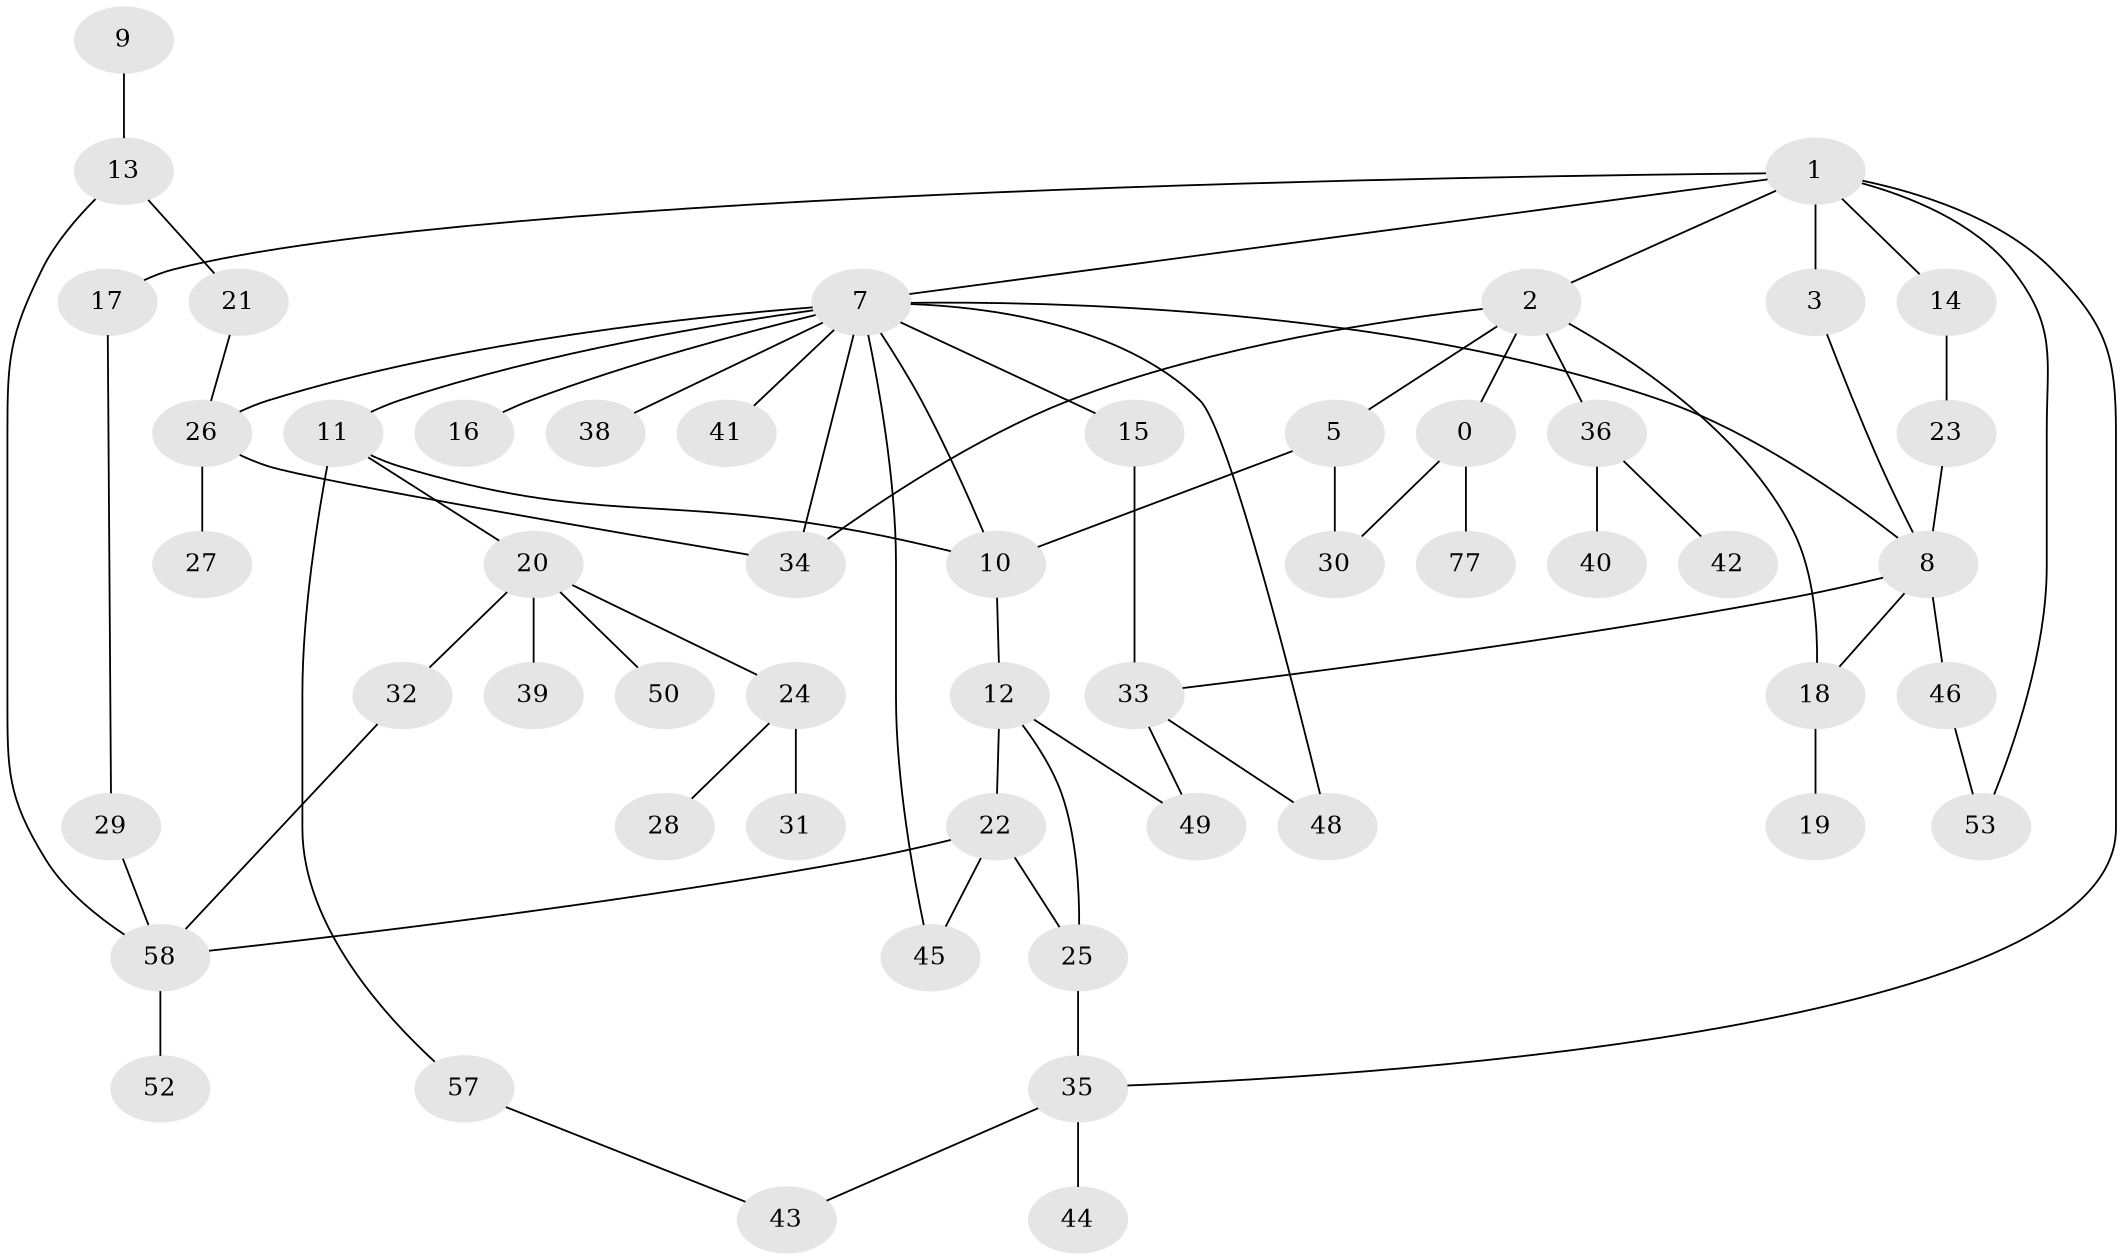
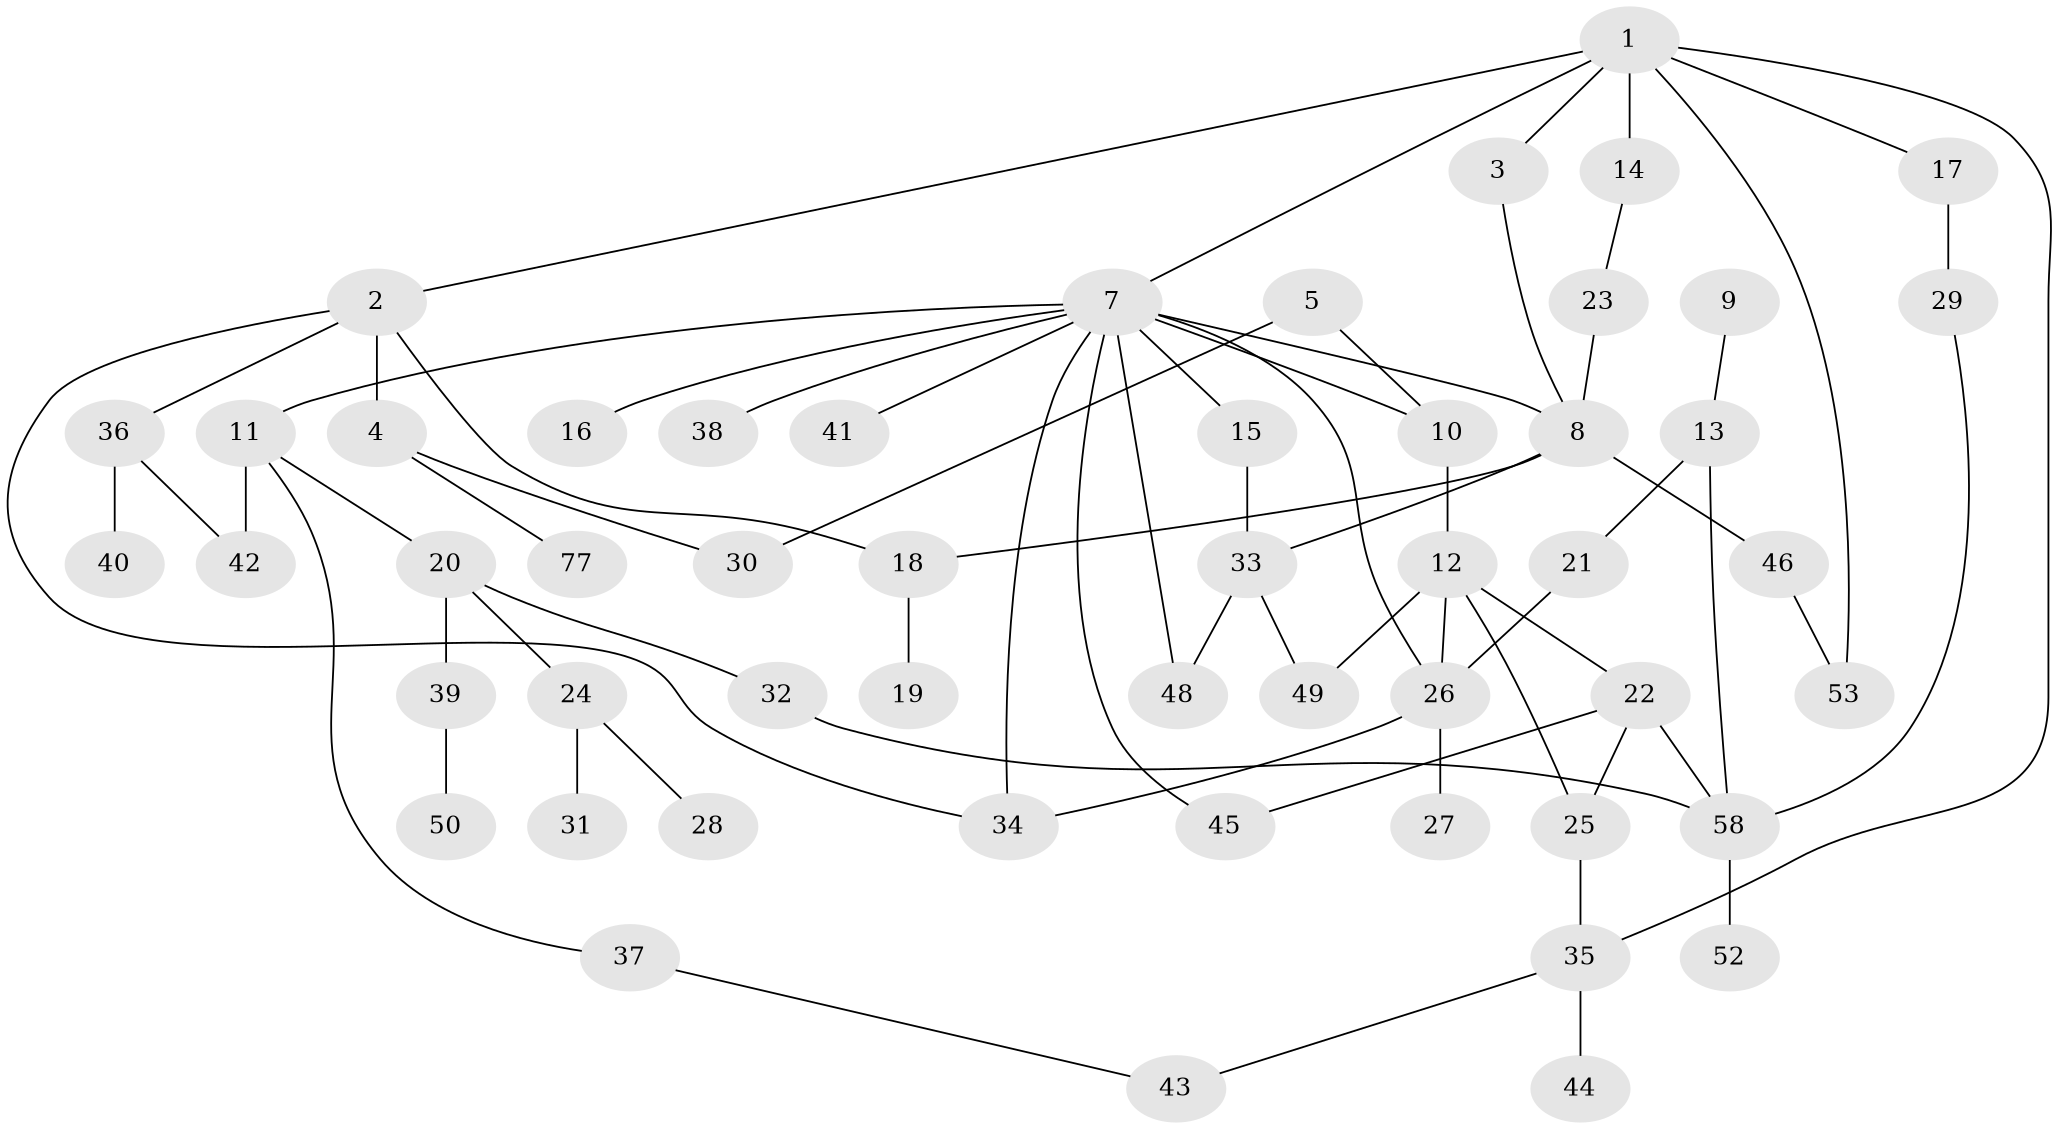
edge "2" -- "5": removed
node "0": label "0" -> "4"
edge "11" -- "10": now "11" -- "42"
edge "20" -- "50": now "39" -- "50"
edge "12" -- "26": added
node "57": label "57" -> "37"
